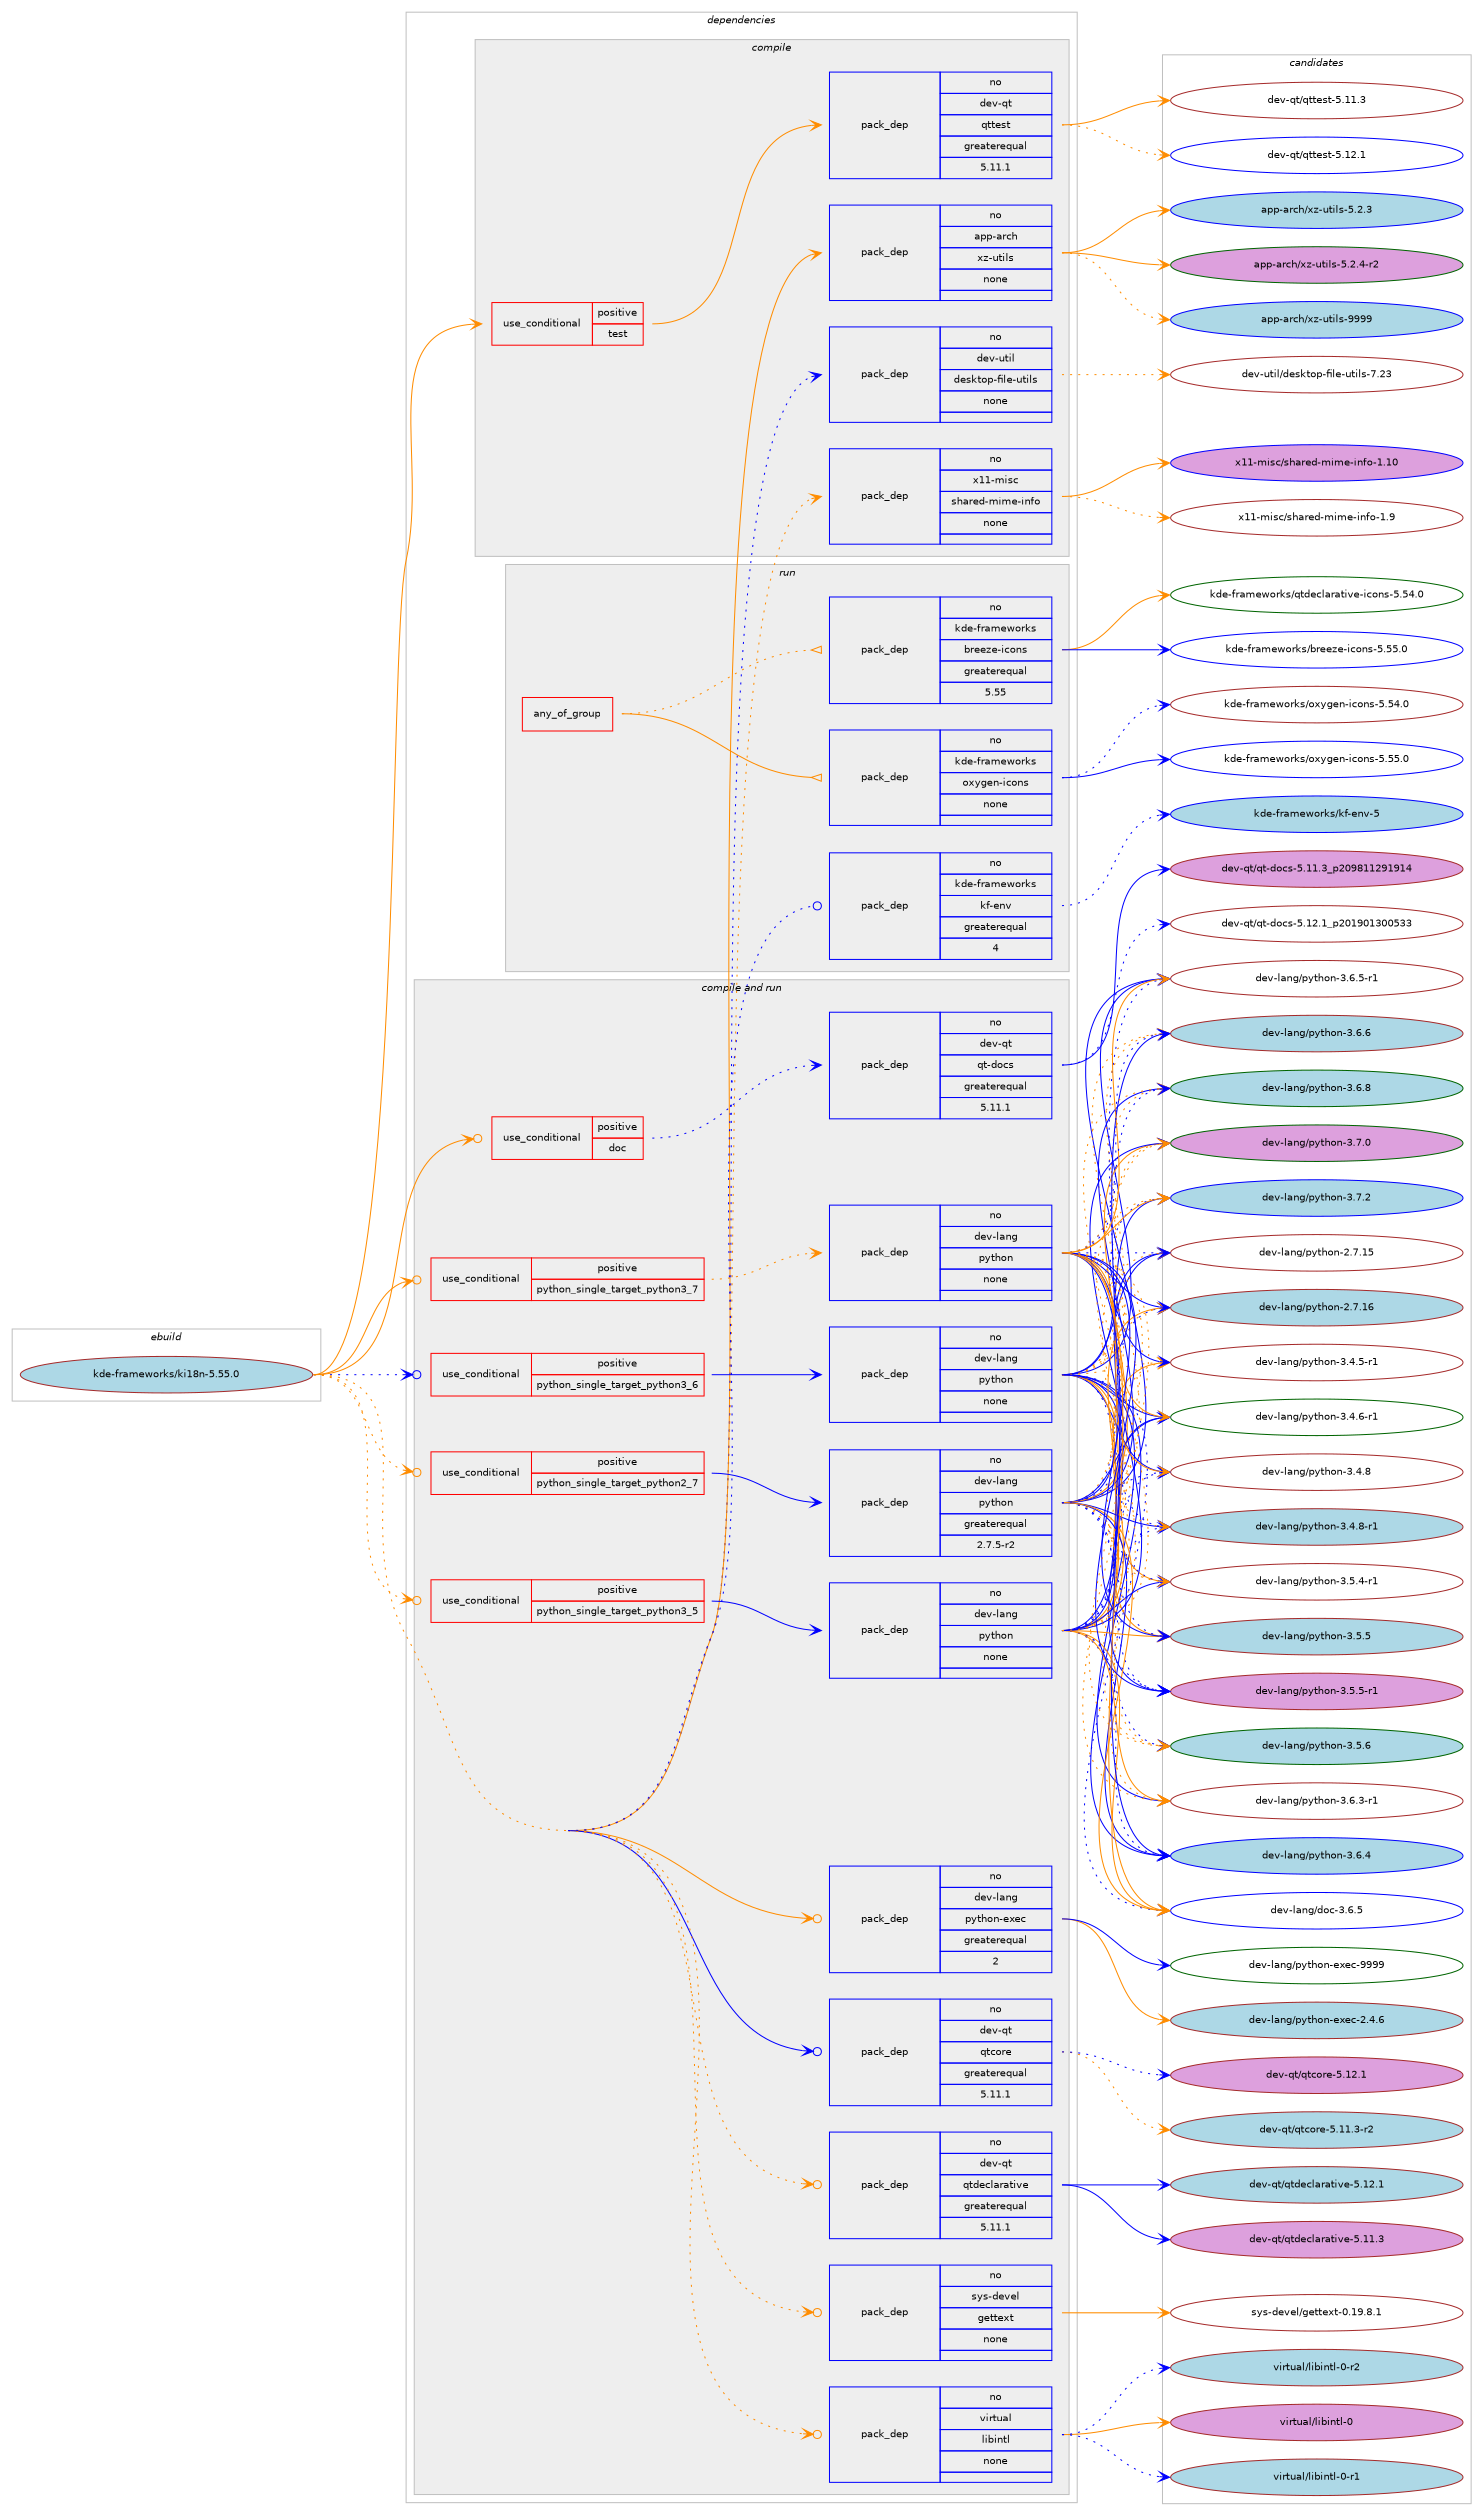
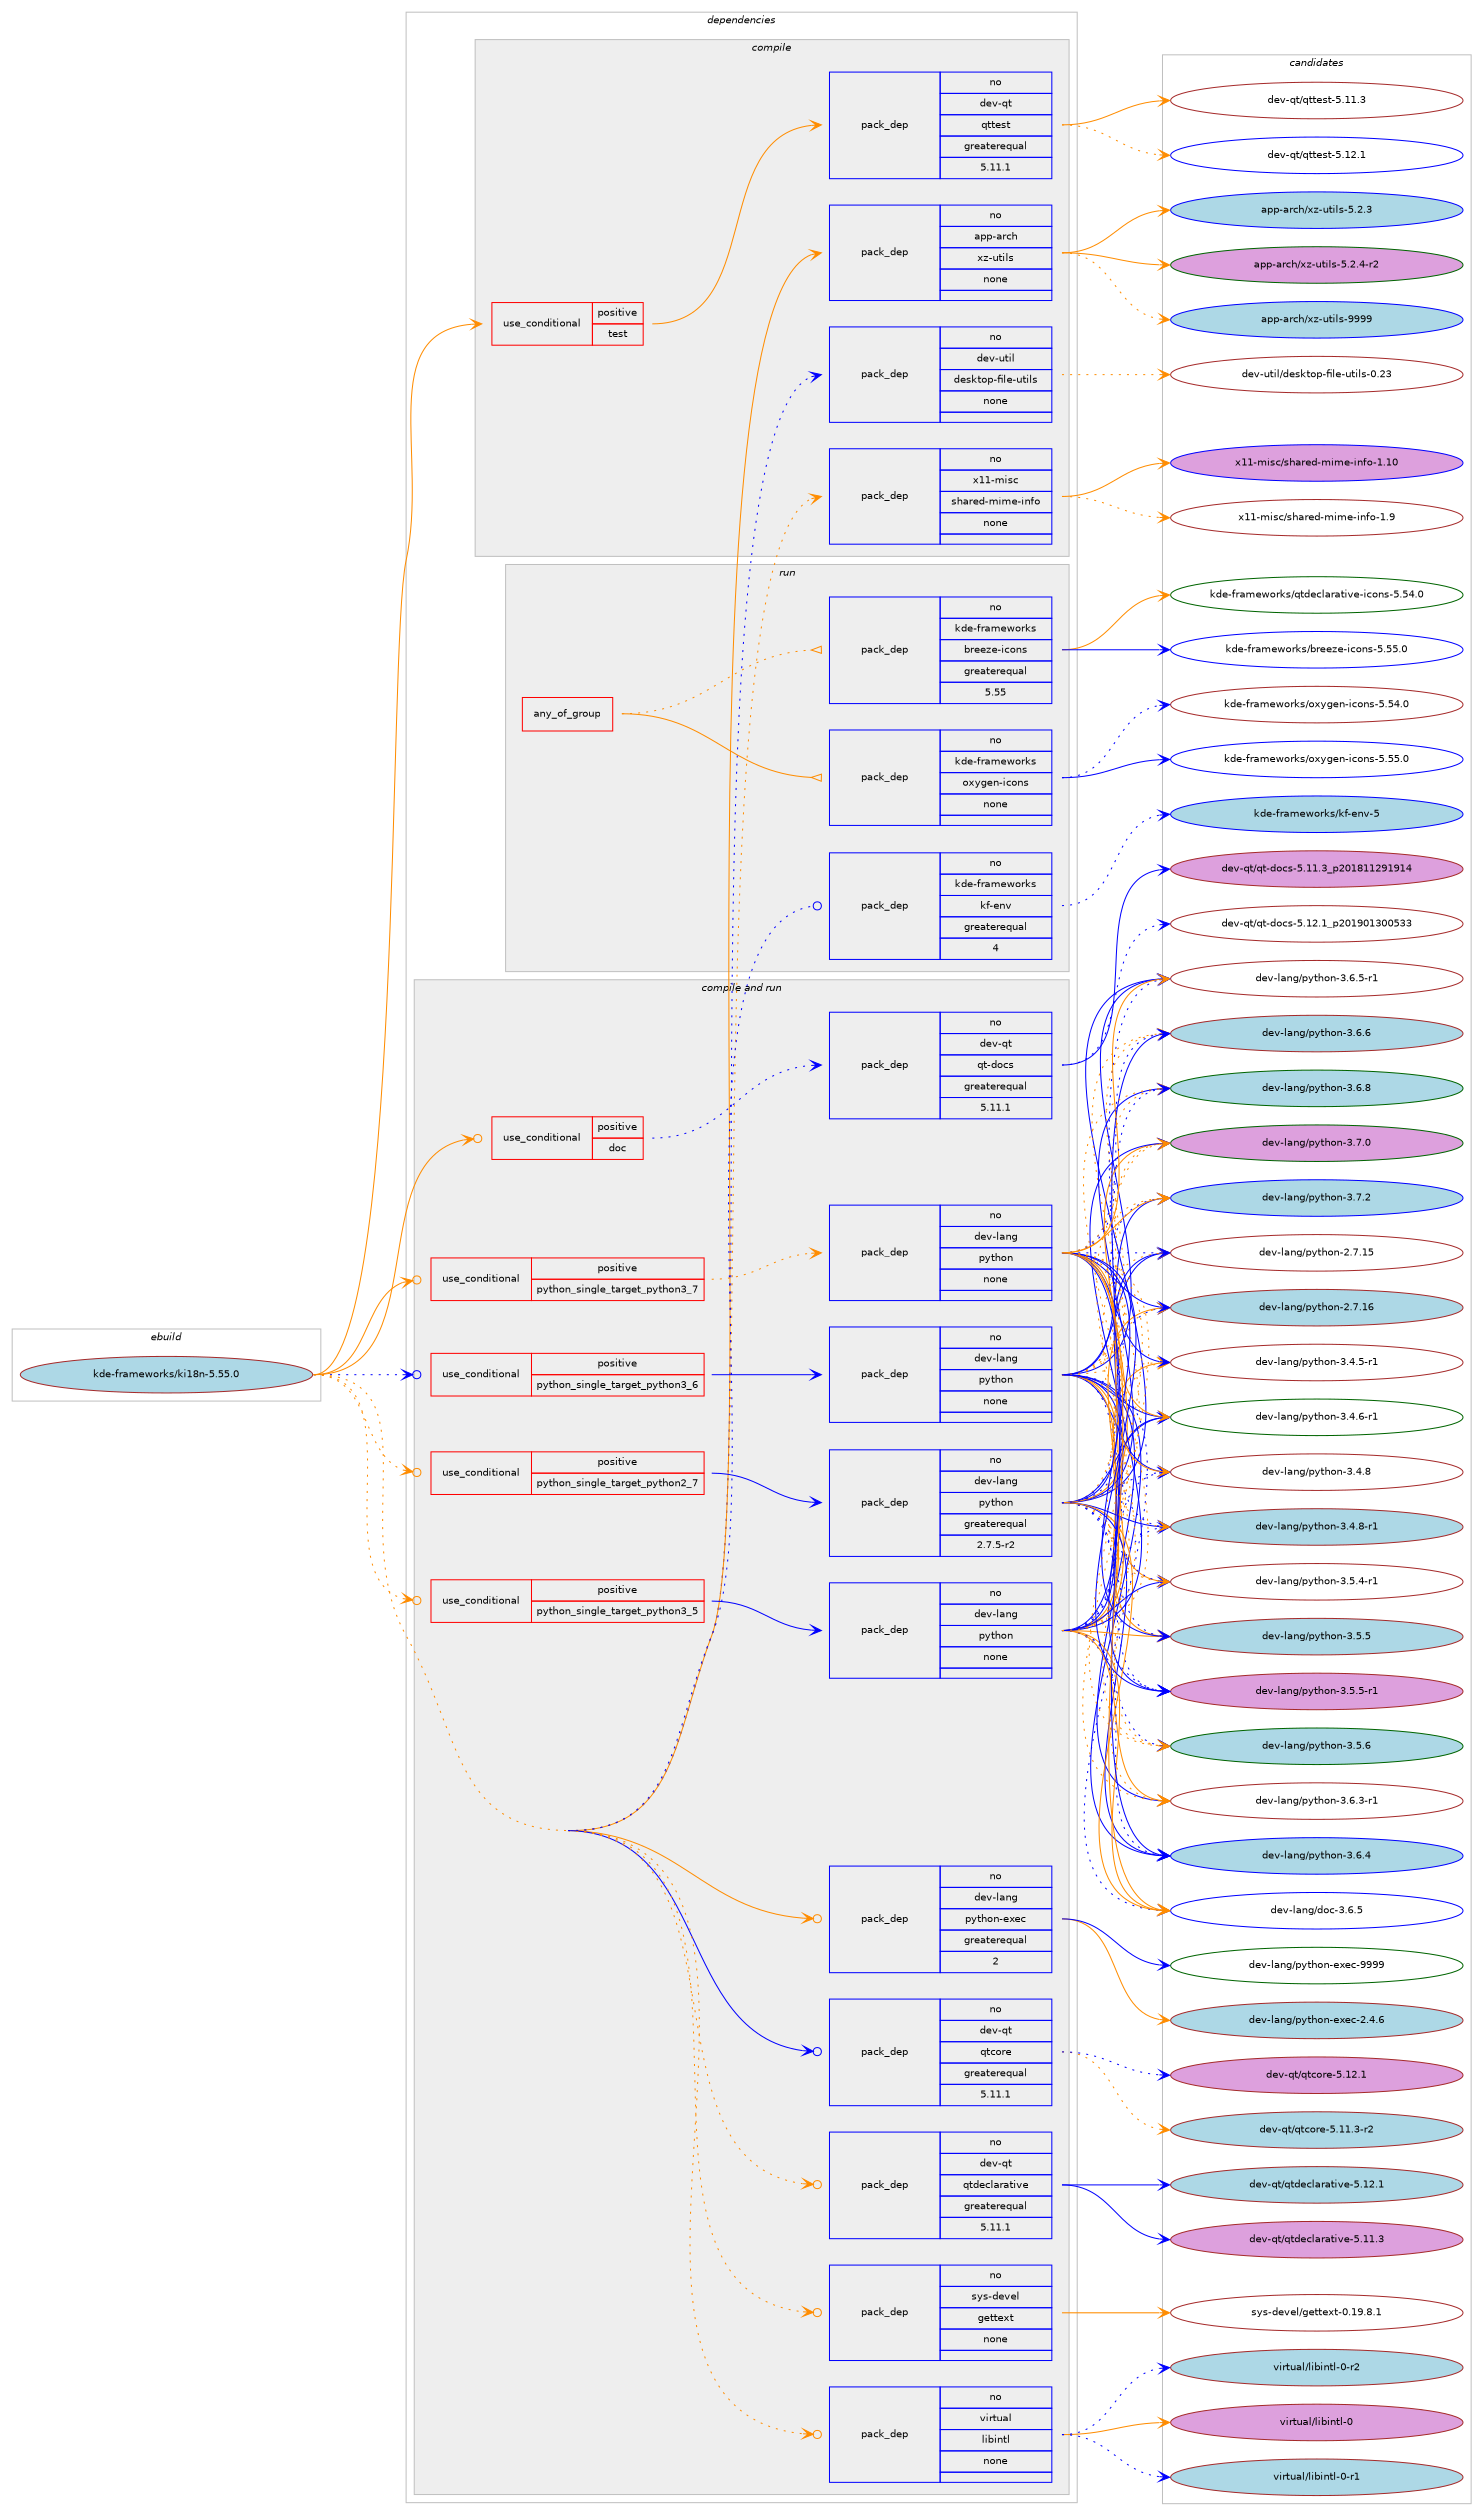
node "dev-util/desktop-file-utils-7.23": label "dev-util/desktop-file-utils-7.23" -> "dev-util/desktop-file-utils-0.23"
node "dev-qt/qt-docs-5.11.3_p209811291914": label "dev-qt/qt-docs-5.11.3_p209811291914" -> "dev-qt/qt-docs-5.11.3_p201811291914"
